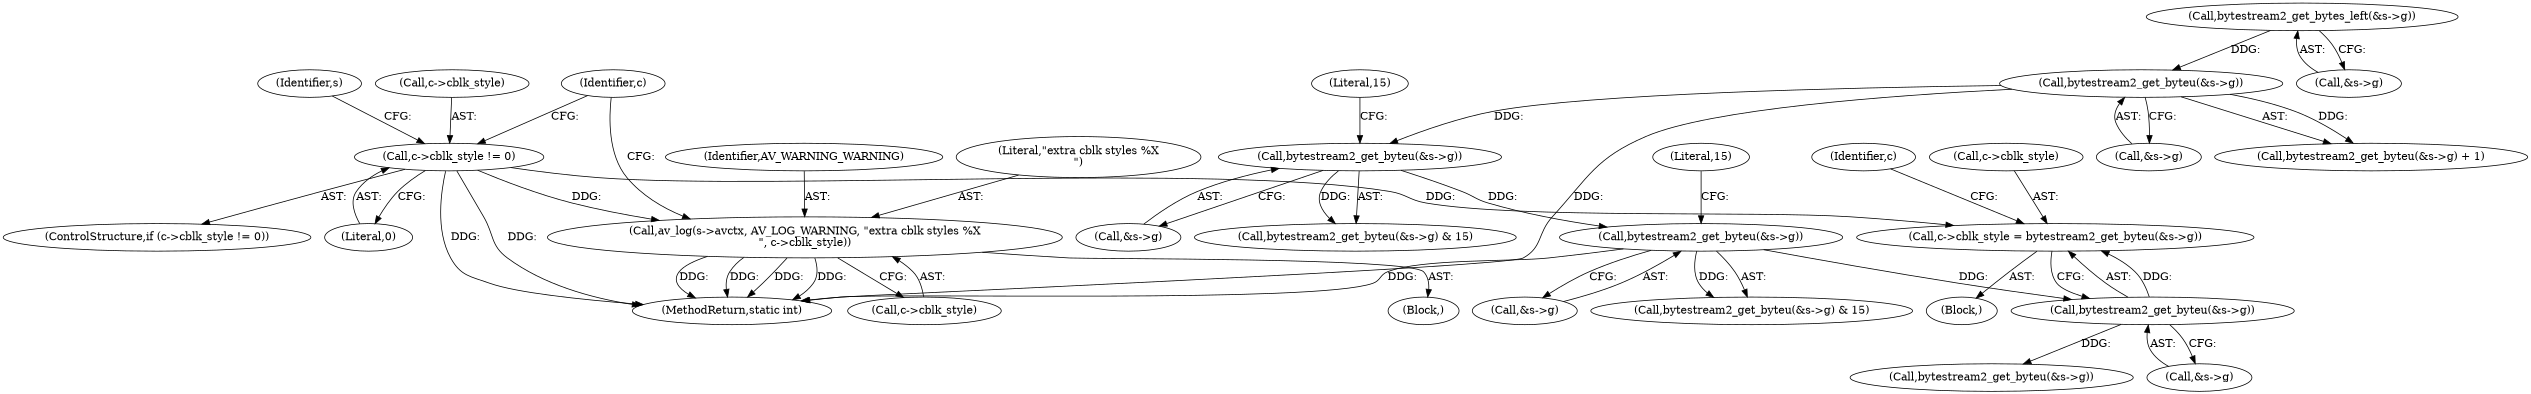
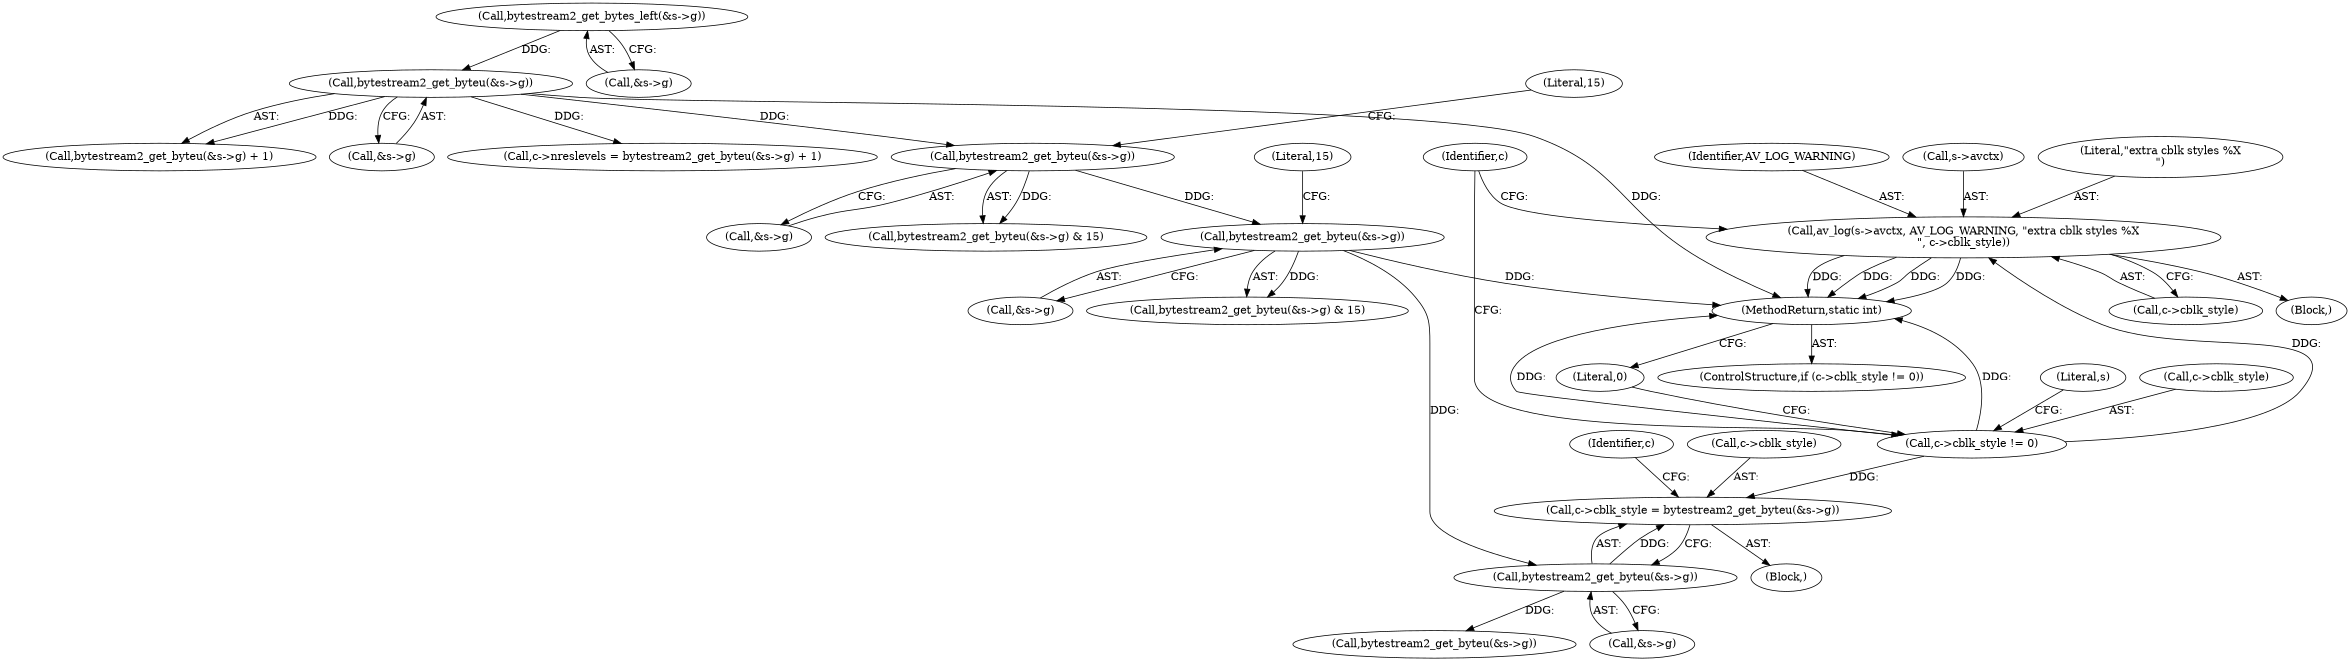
node "(Identifier,s)": label "(Identifier,s)" -> "(Literal,s)"
node "(Call,c->nreslevels = bytestream2_get_byteu(&s->g) + 1)": added
node "(Identifier,AV_WARNING_WARNING)": label "(Identifier,AV_WARNING_WARNING)" -> "(Identifier,AV_LOG_WARNING)"
node "(Call,s->avctx)": added
edge "(Call,c->cblk_style != 0)" -> "(Literal,0)": now "(MethodReturn,static int)" -> "(Literal,0)"
edge "(Call,c->cblk_style != 0)" -> "(ControlStructure,if (c->cblk_style != 0))": now "(MethodReturn,static int)" -> "(ControlStructure,if (c->cblk_style != 0))"
edge "(Literal,0)" -> "(Call,c->cblk_style != 0)": label "AST: " -> "CFG: "
